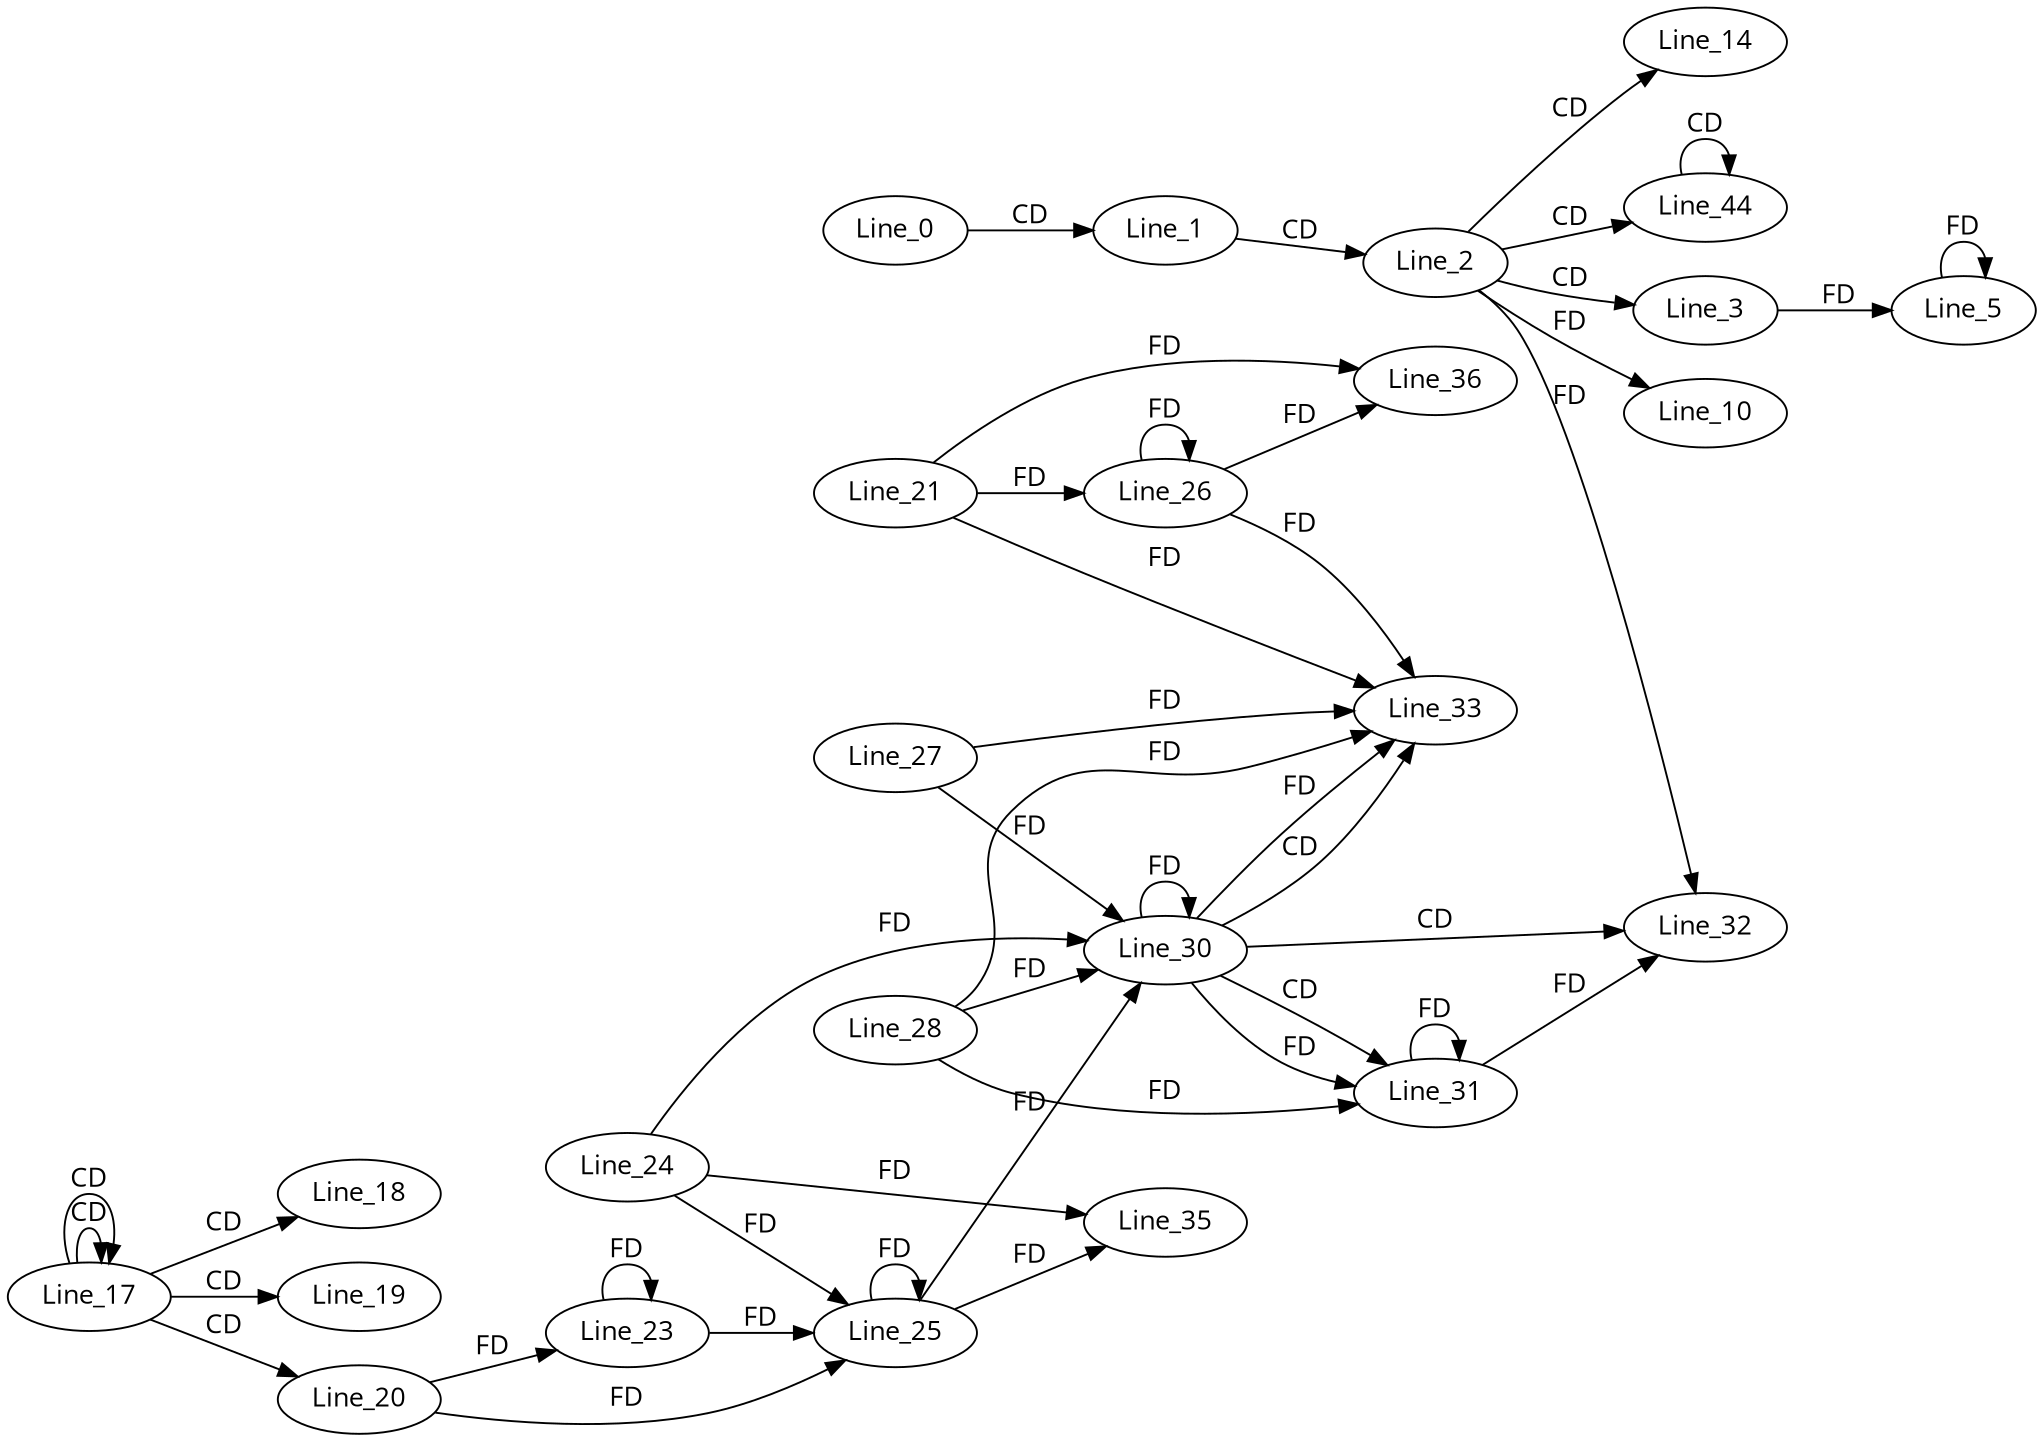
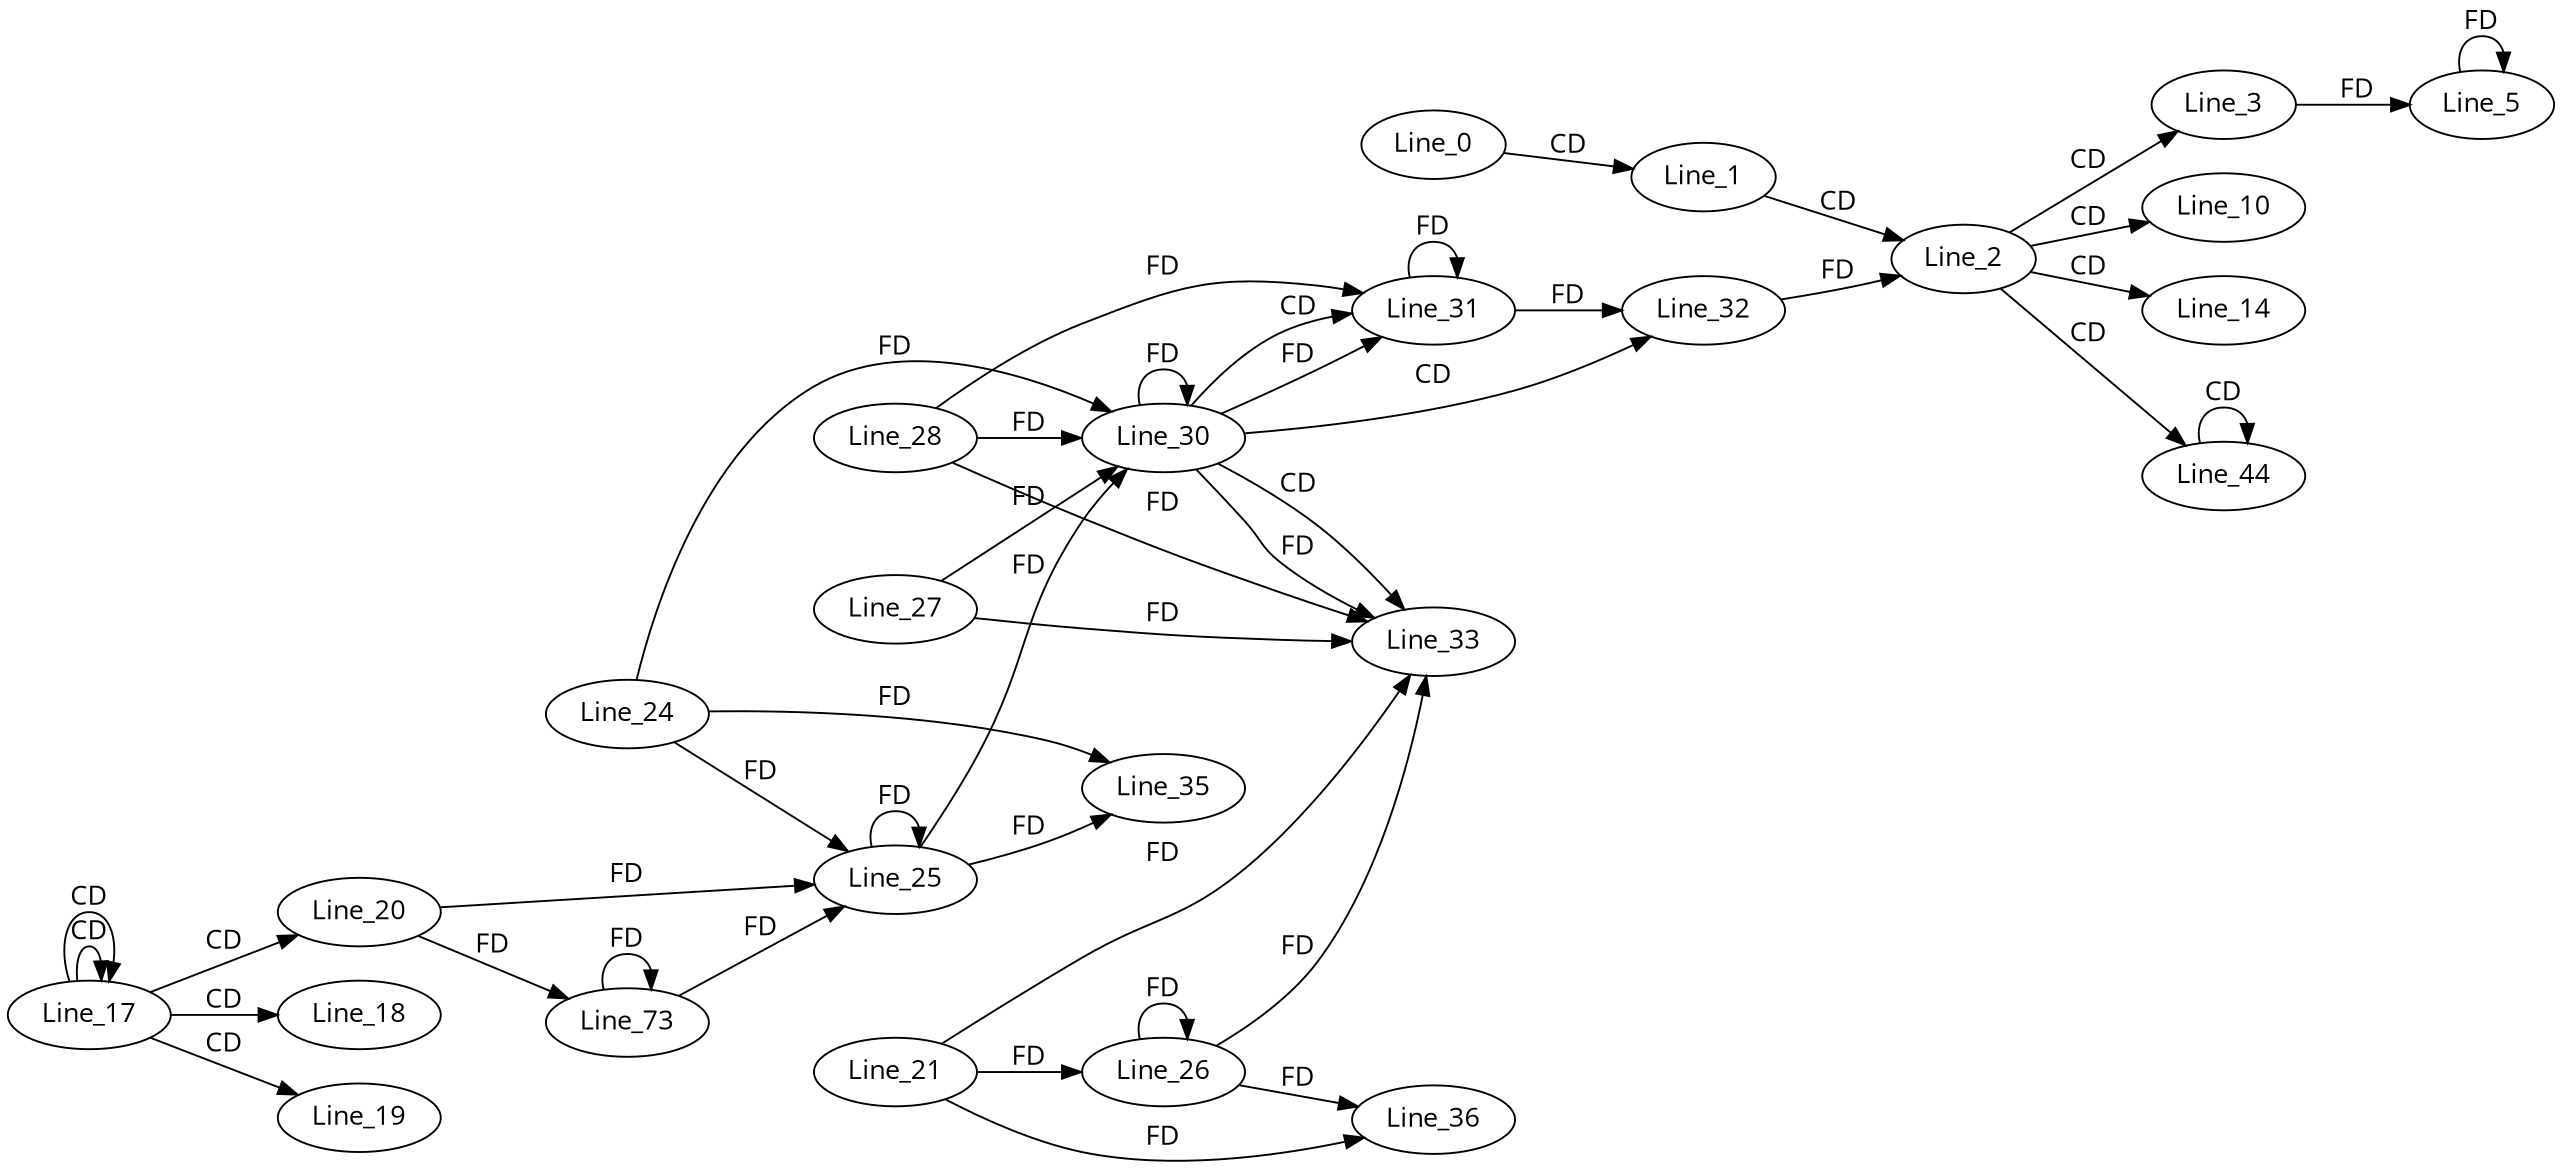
edge "Line_2" -> "Line_10": label "FD" -> "CD"
edge "Line_2" -> "Line_32": reversed
node "Line_23": label "Line_23" -> "Line_73"
